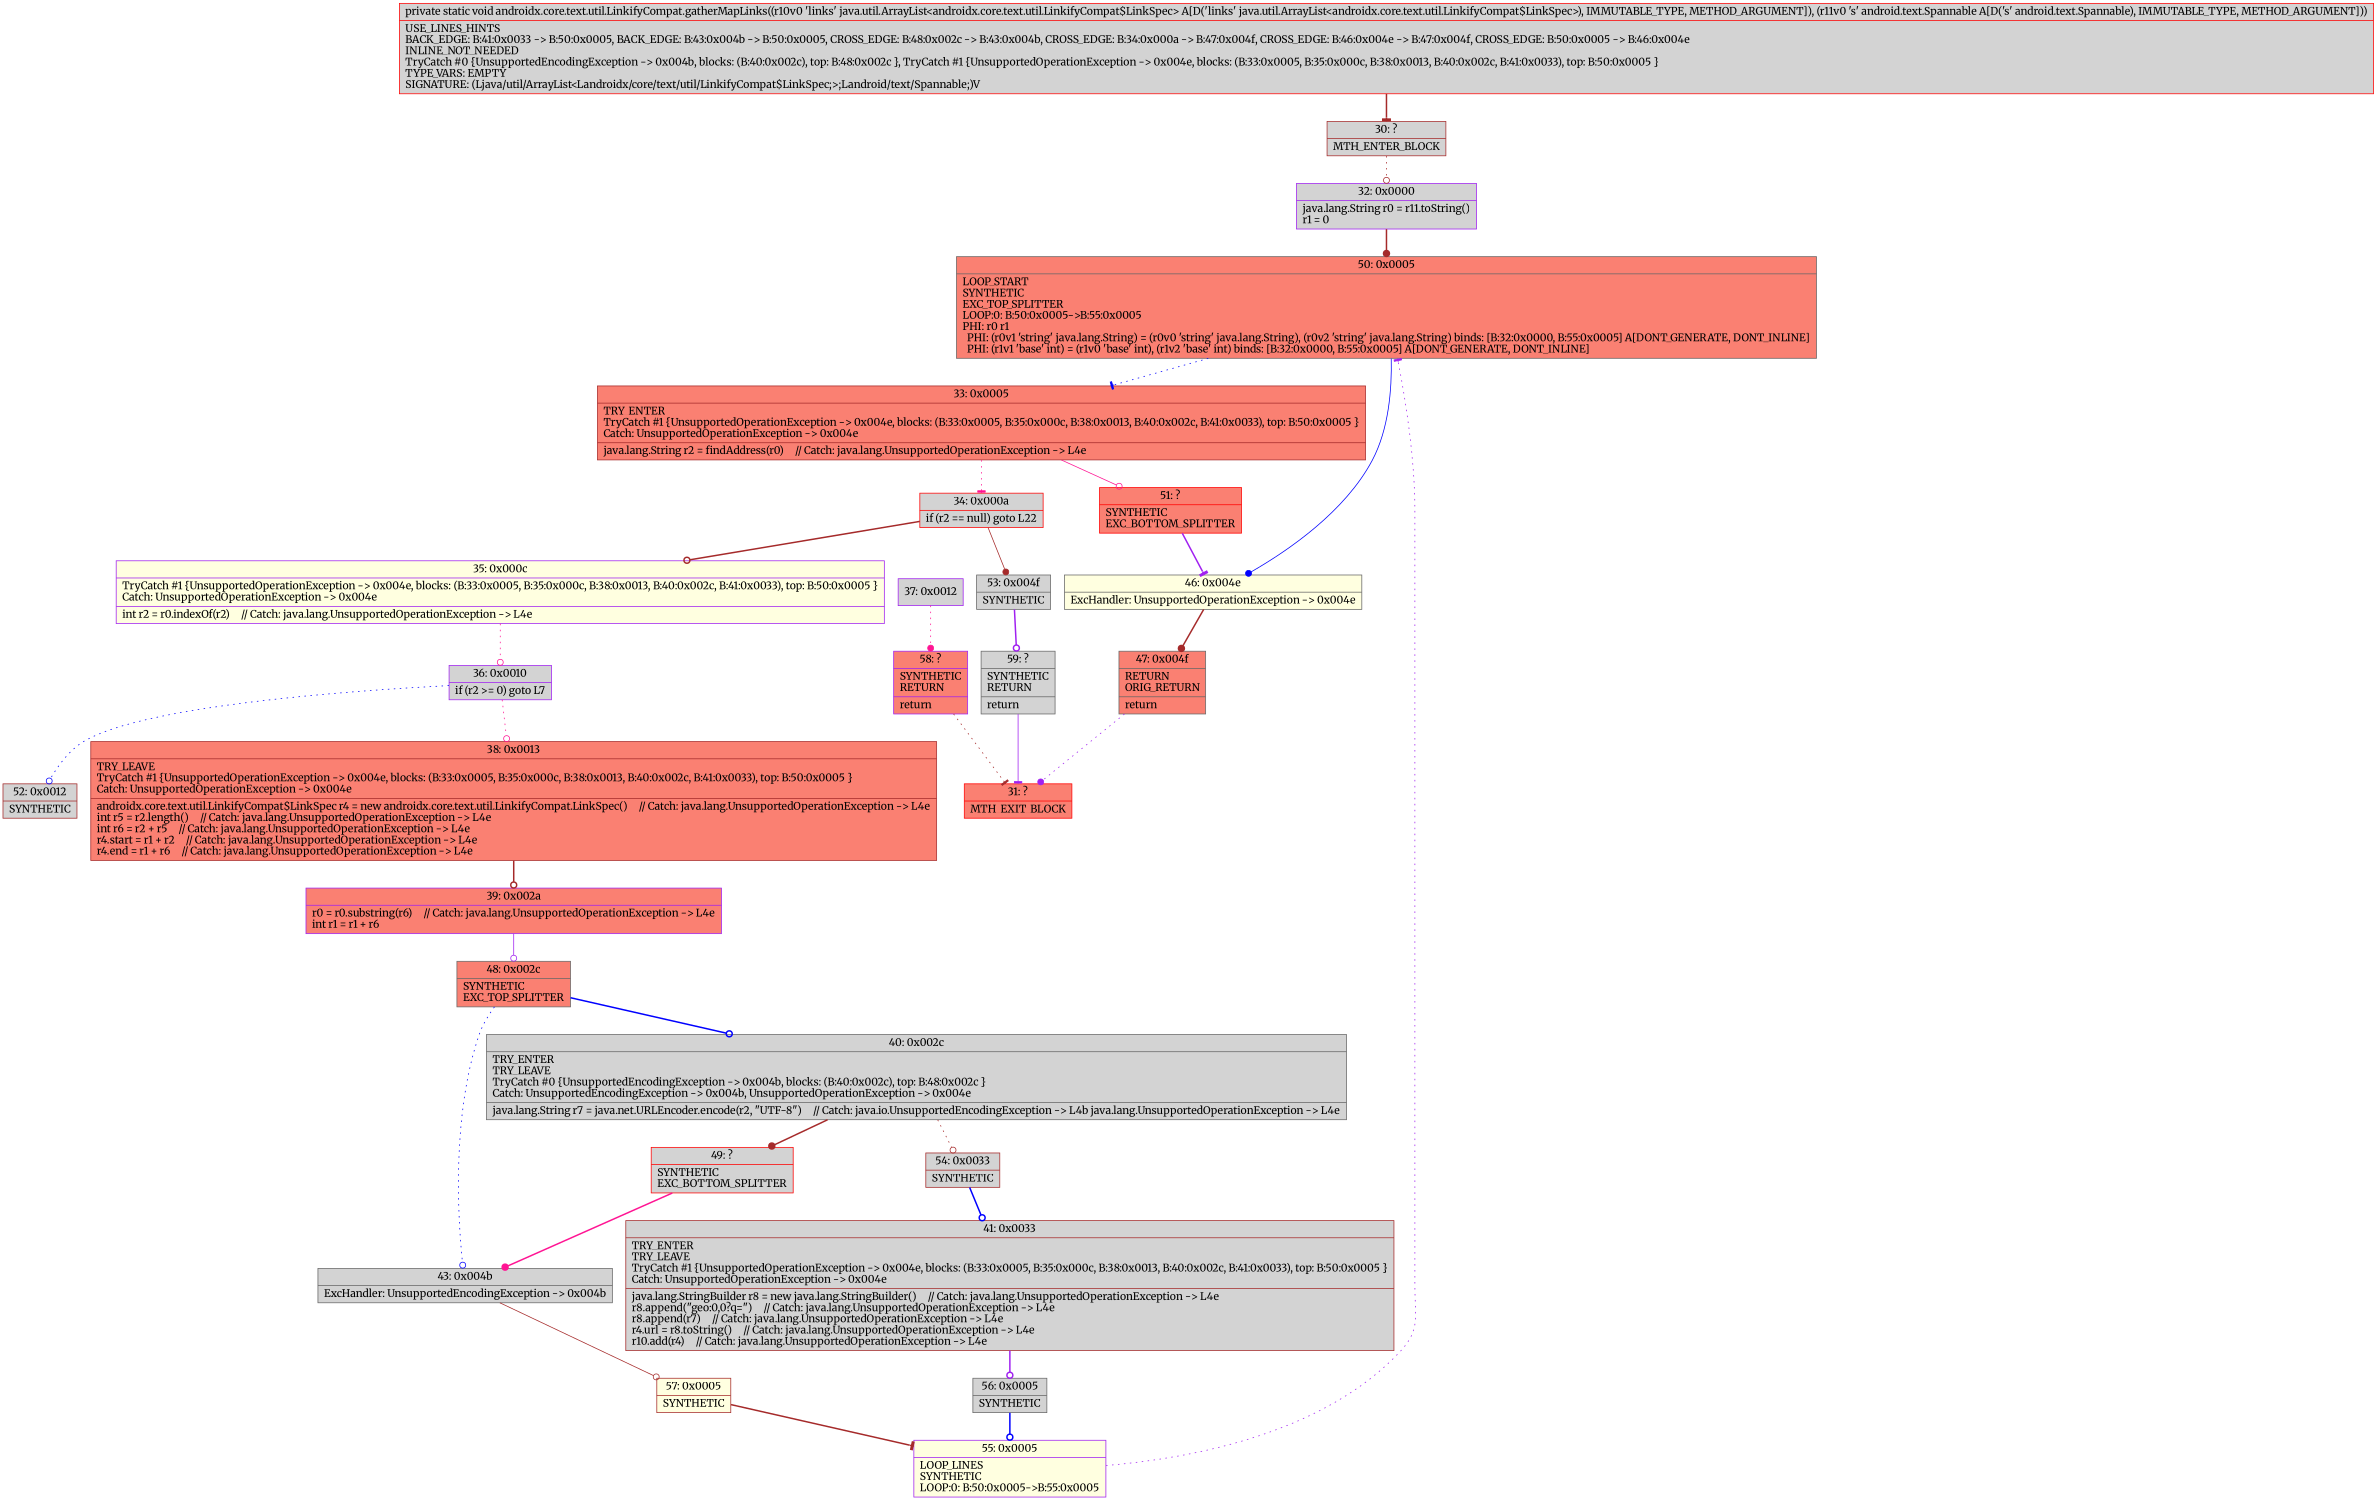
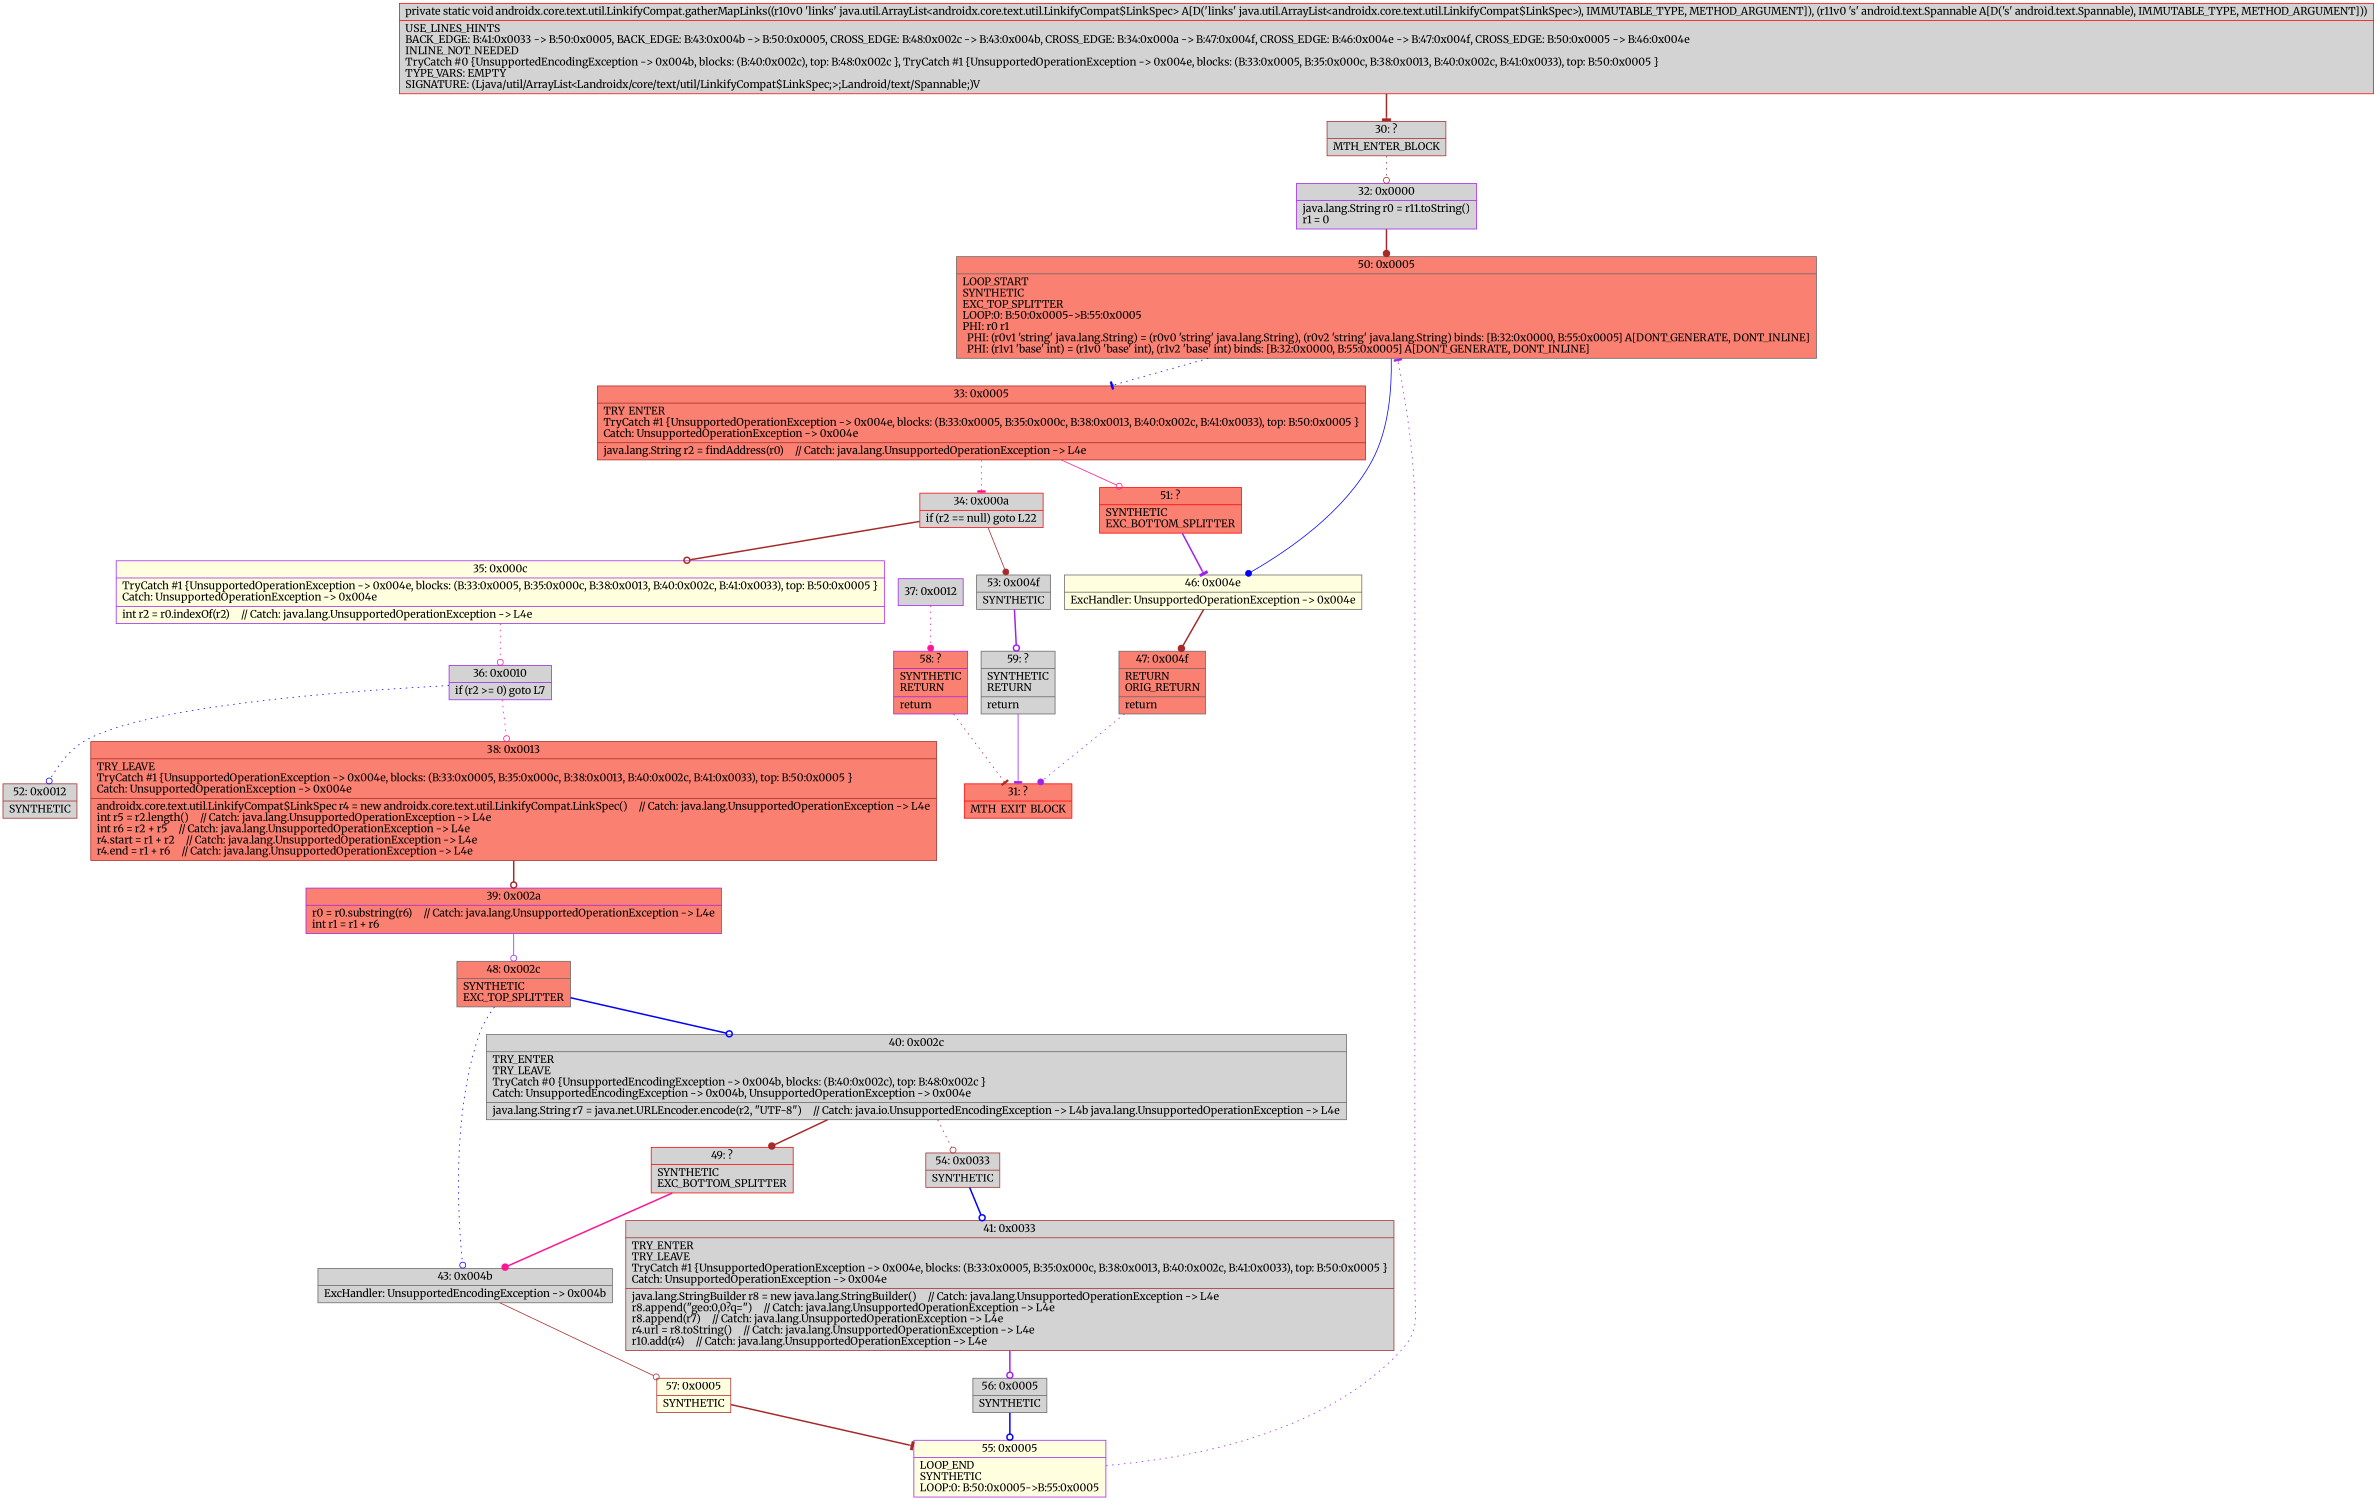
node "55: 0x0005": text "LOOP_LINES" -> "LOOP_END"
